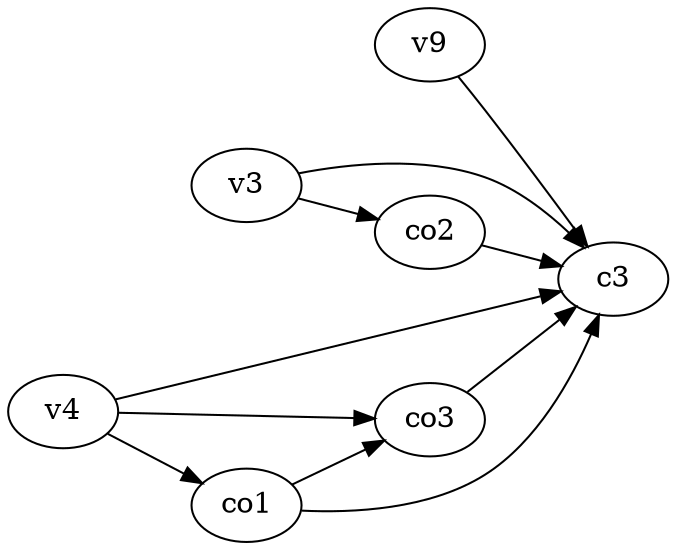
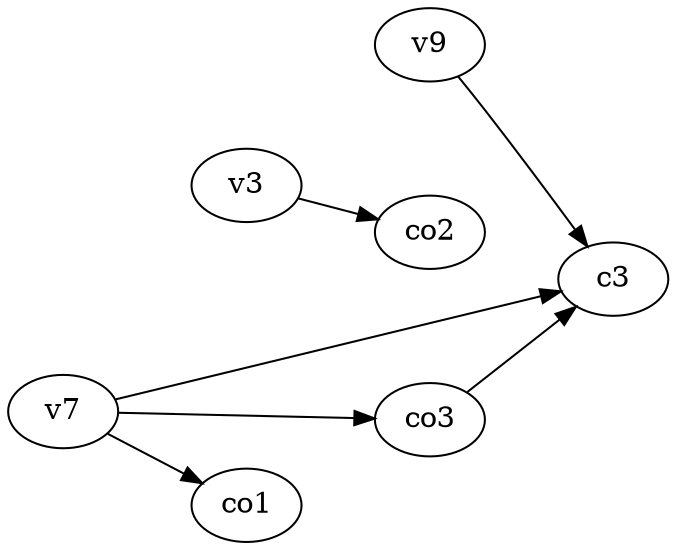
edge "v3" -> "c3": removed
edge "co2" -> "c3": removed
node "v4": label "v4" -> "v7"
edge "co1" -> "co3": removed
edge "co1" -> "c3": removed
